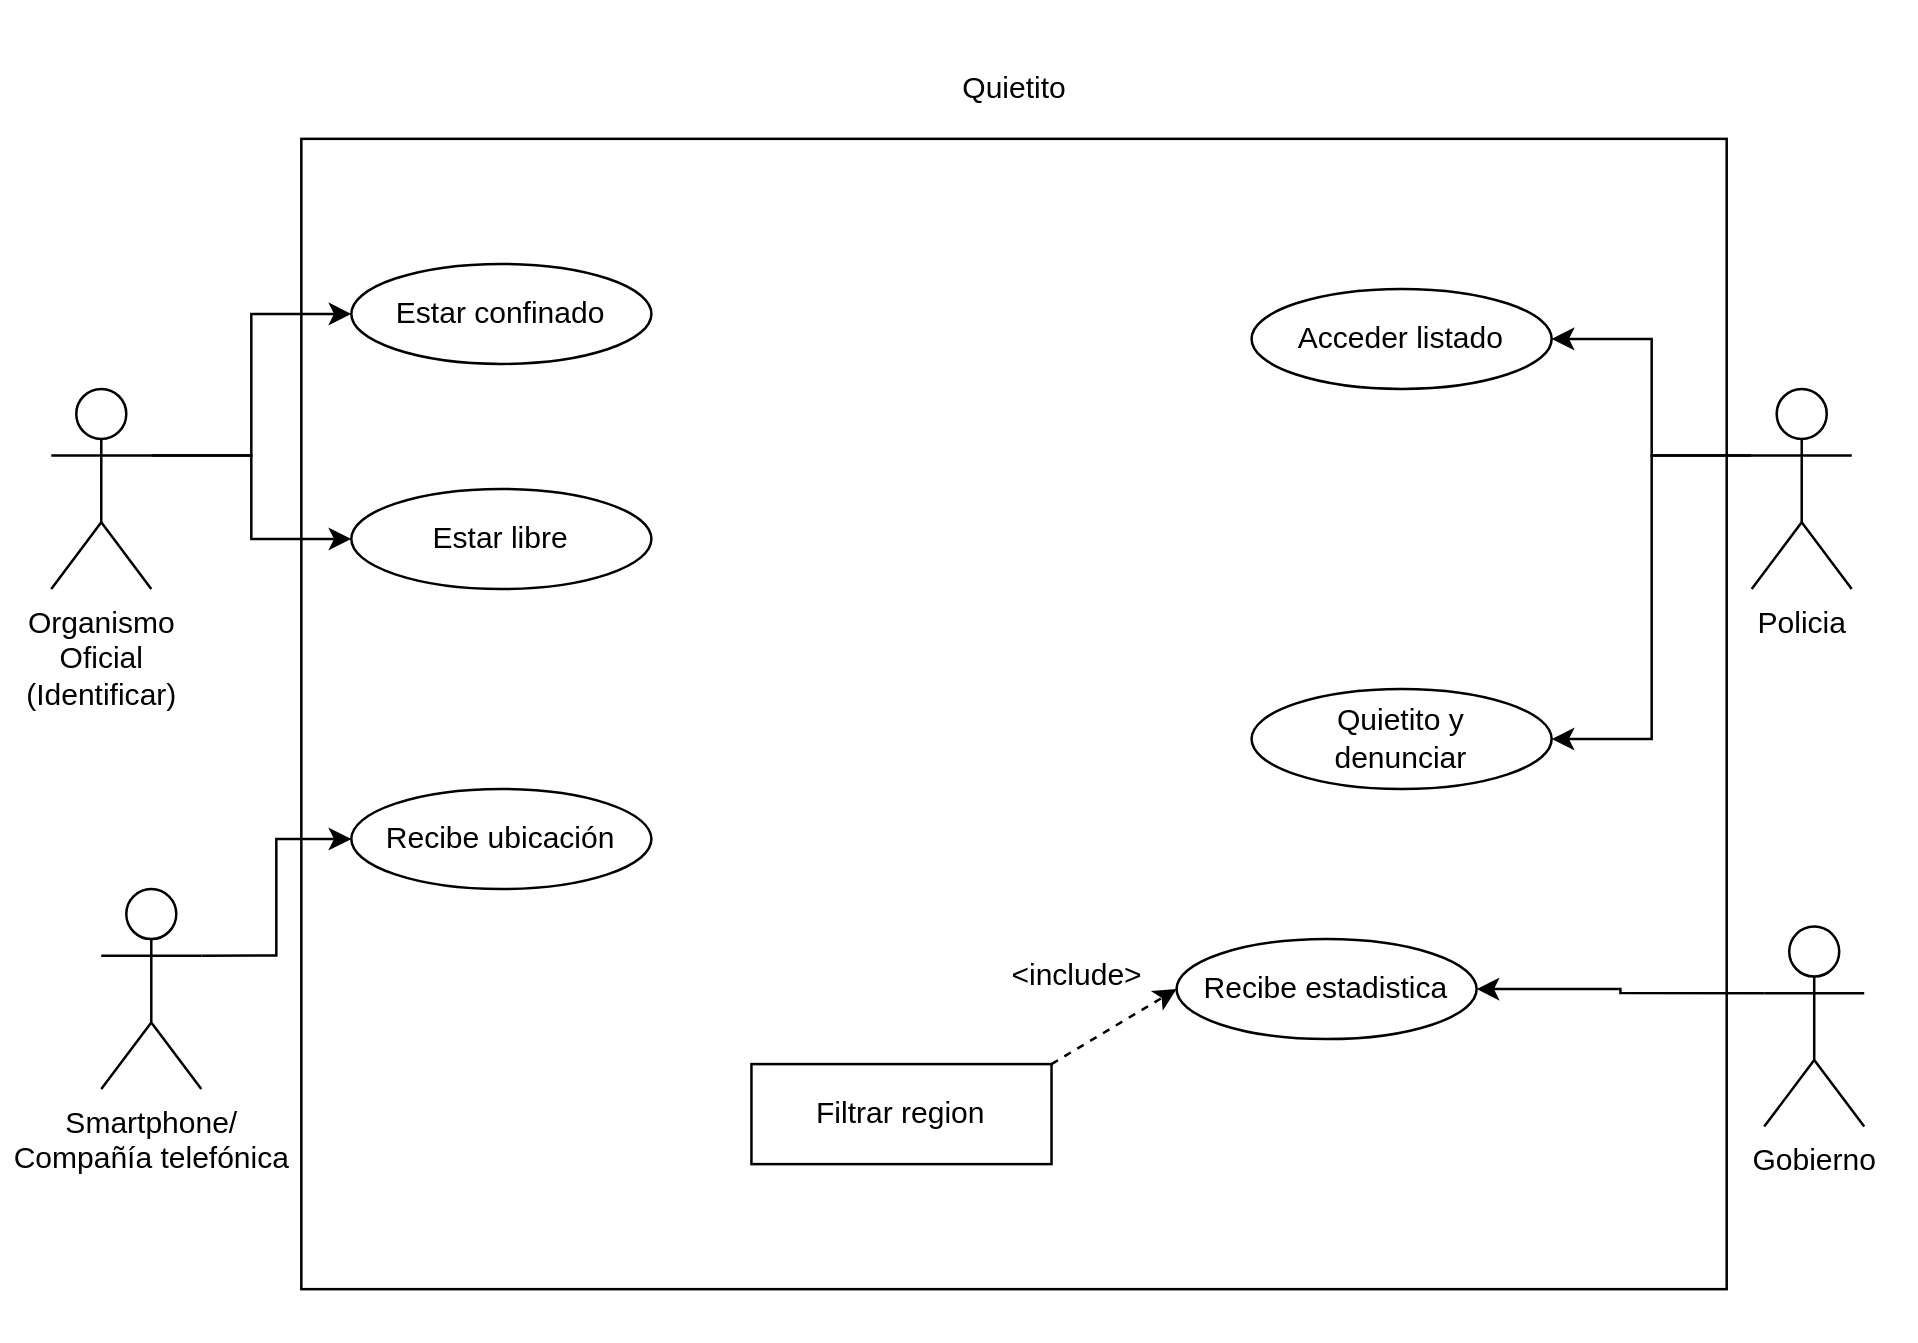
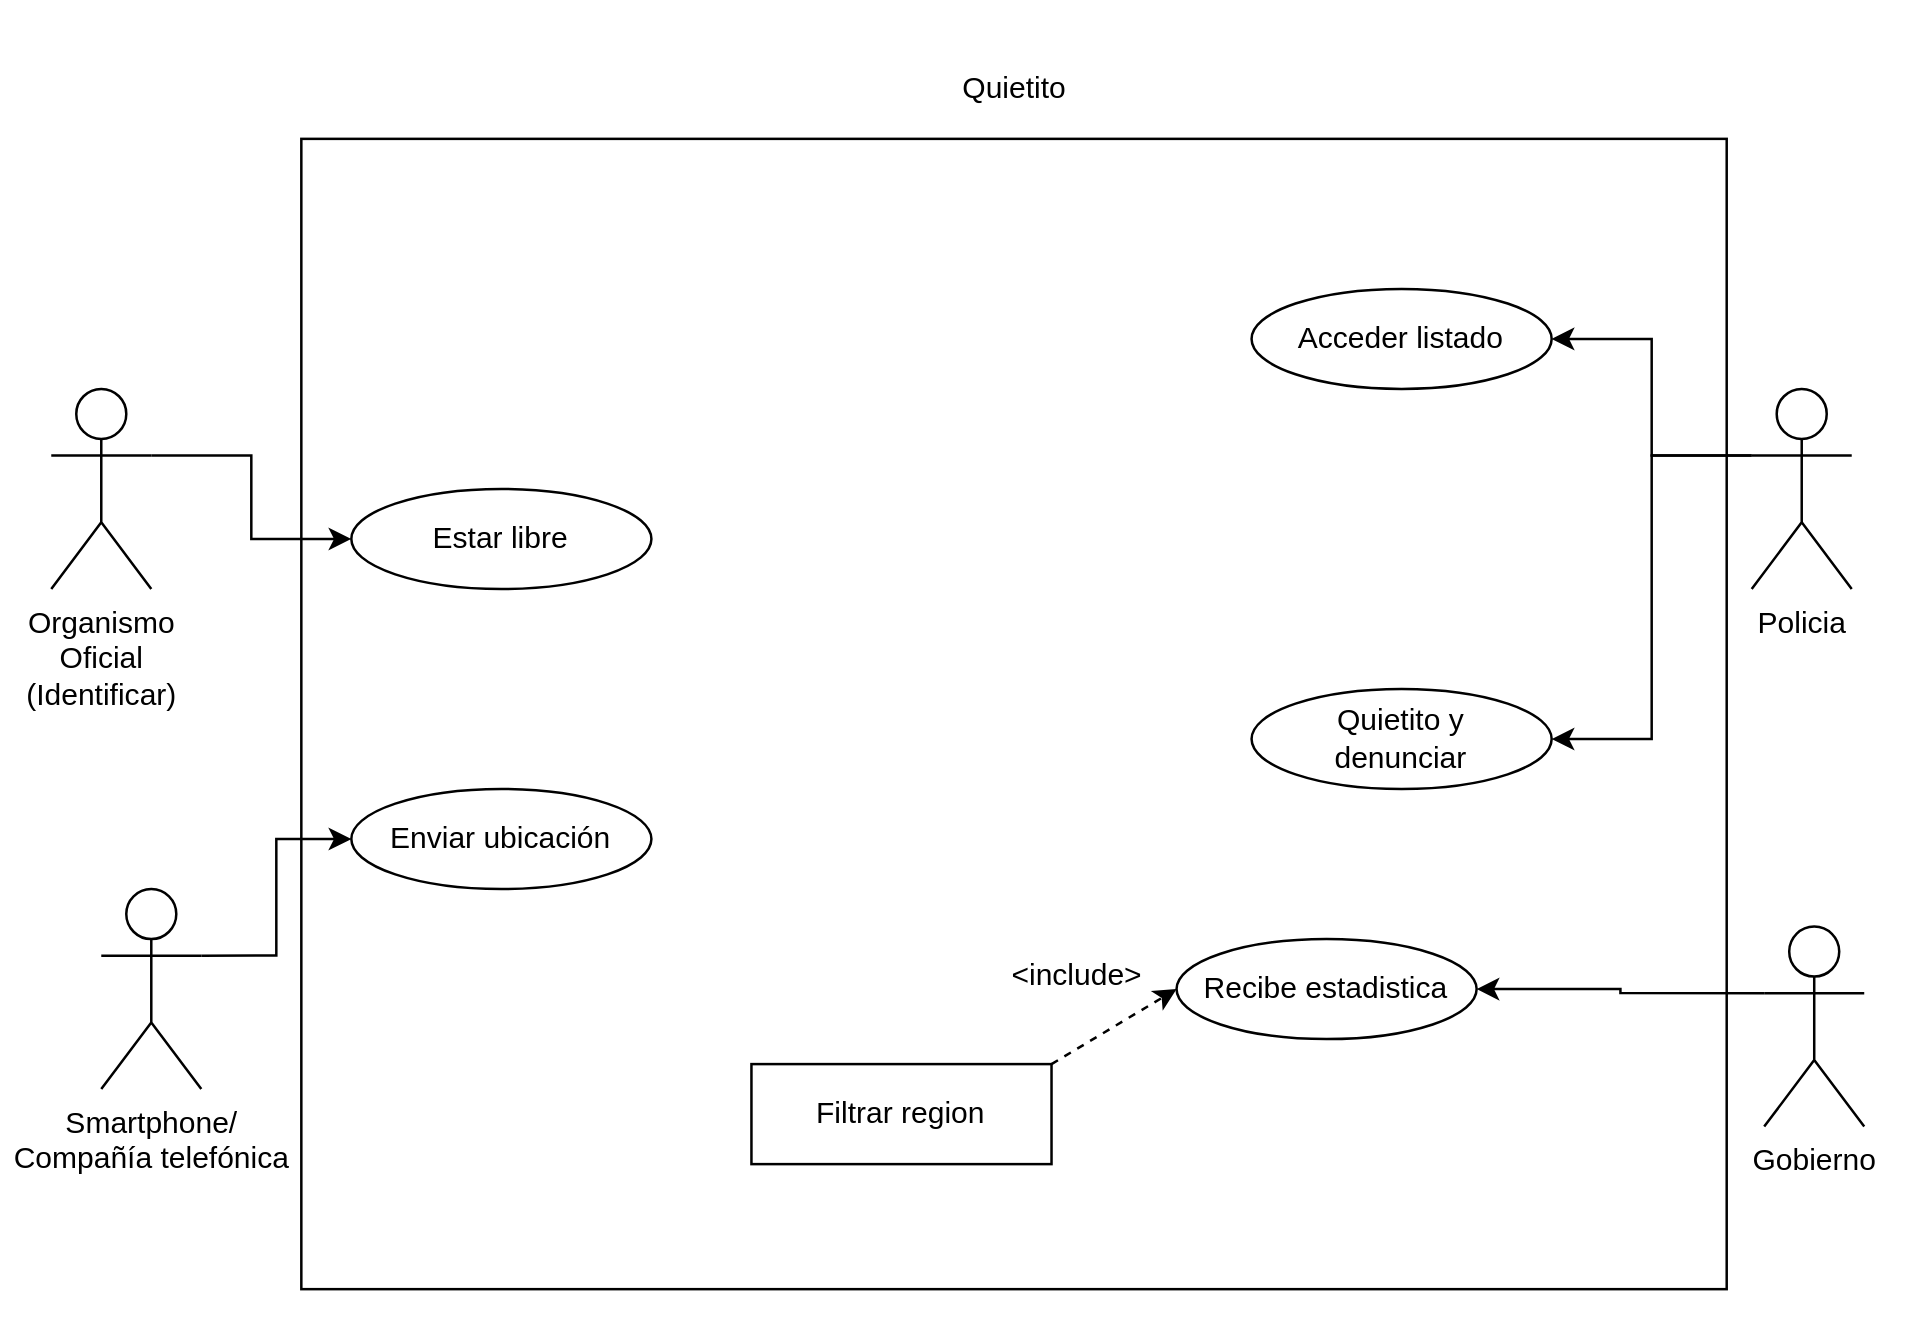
node "Estar confinado": removed
edge "Organismo Oficial (Identificar)" -> "Estar confinado": removed
node "Recibe ubicación": label "Recibe ubicación" -> "Enviar ubicación"
